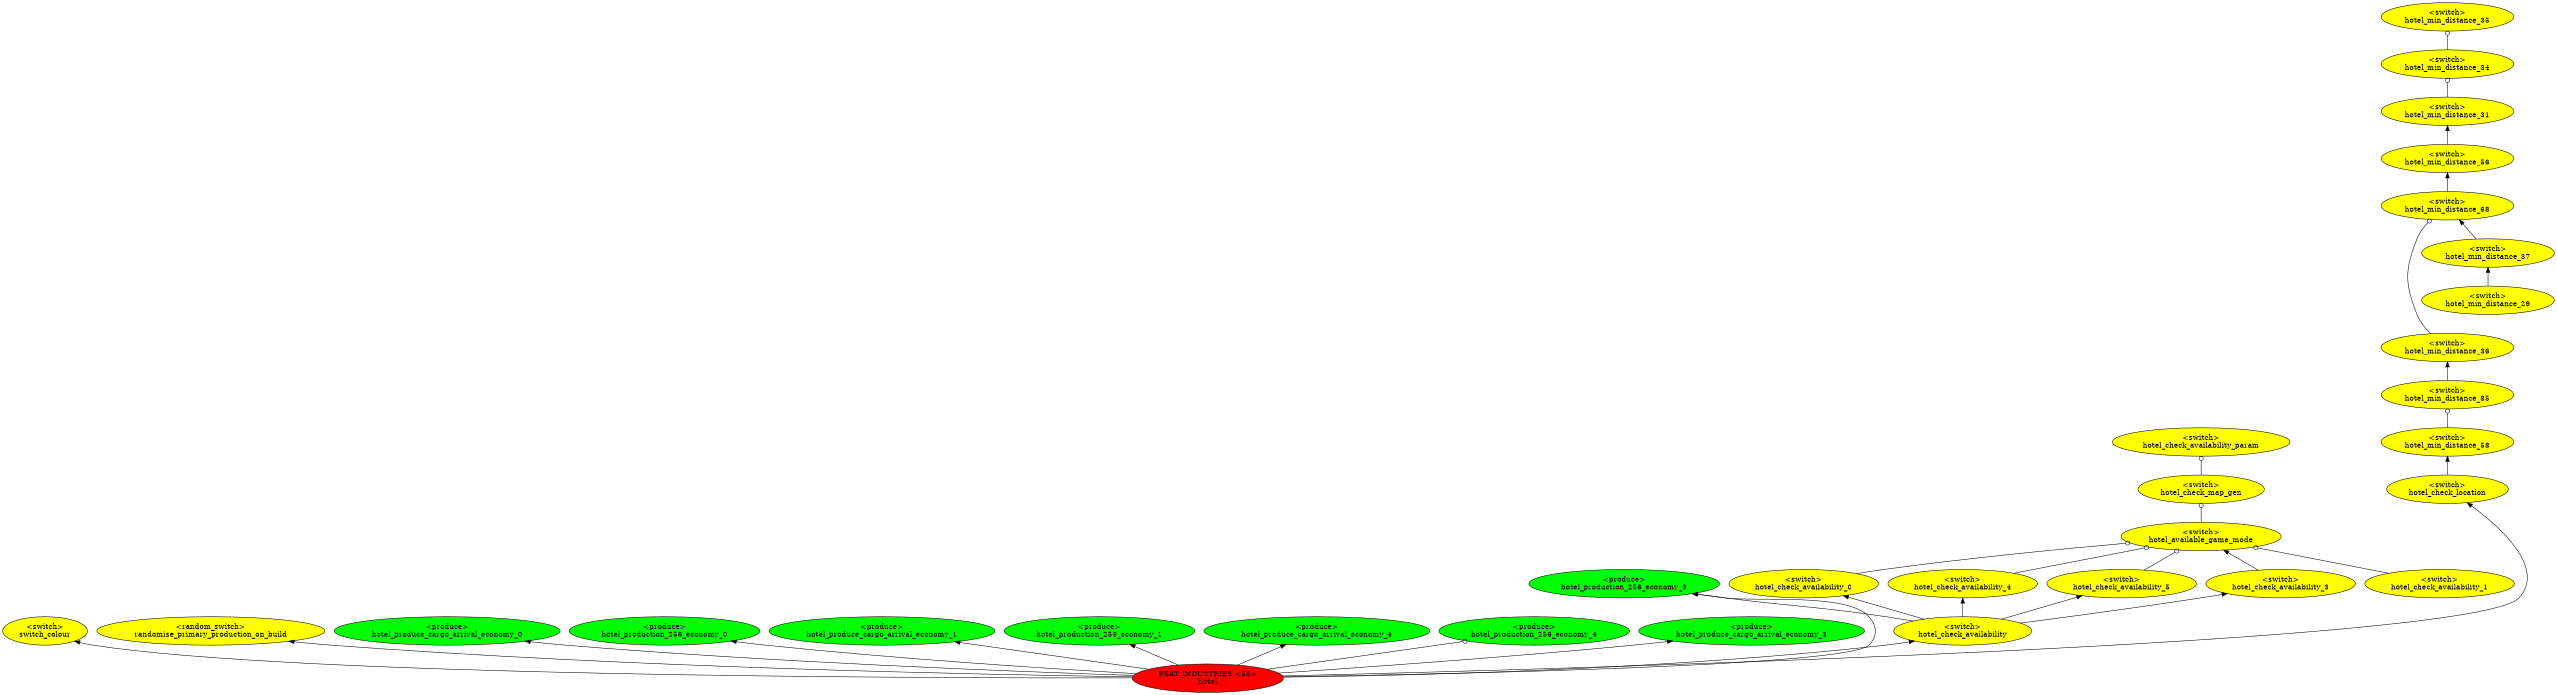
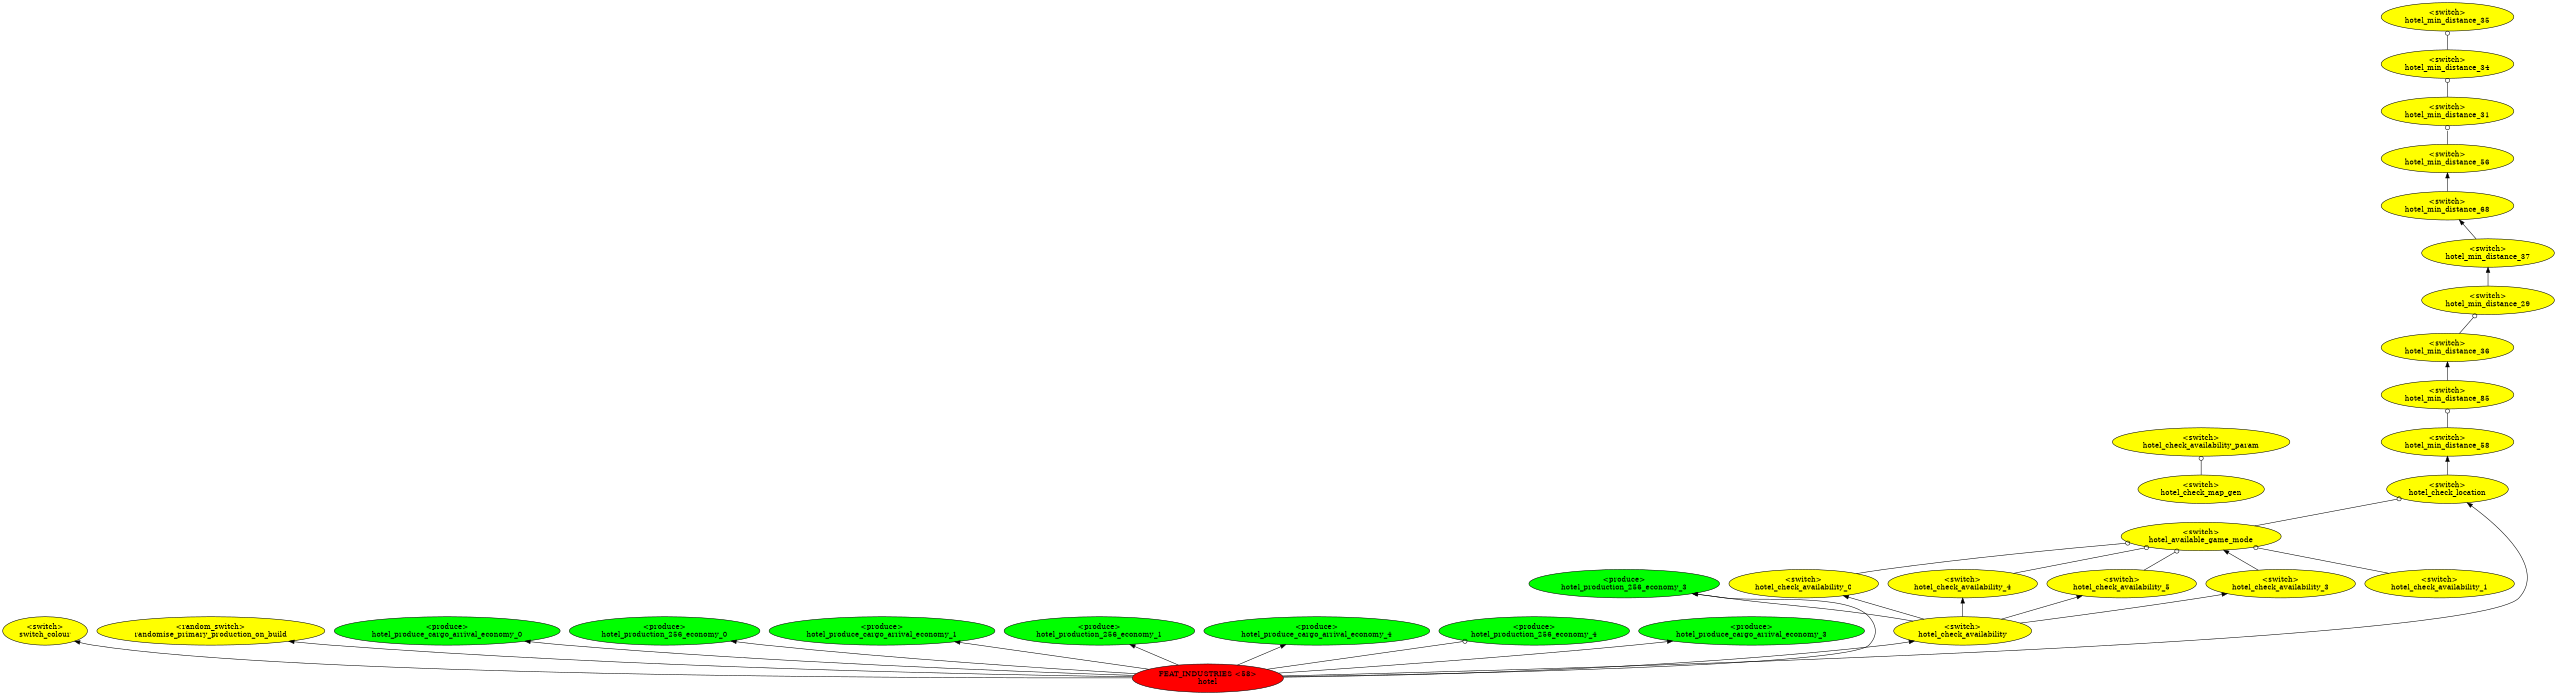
edge "<switch> hotel_min_distance_56" -> "<switch> hotel_min_distance_31": arrowhead normal -> odot
edge "<switch> hotel_min_distance_36" -> "<switch> hotel_min_distance_68": now "<switch> hotel_min_distance_36" -> "<switch> hotel_min_distance_29"
edge "<switch> hotel_available_game_mode" -> "<switch> hotel_check_map_gen": now "<switch> hotel_available_game_mode" -> "<switch> hotel_check_location"
